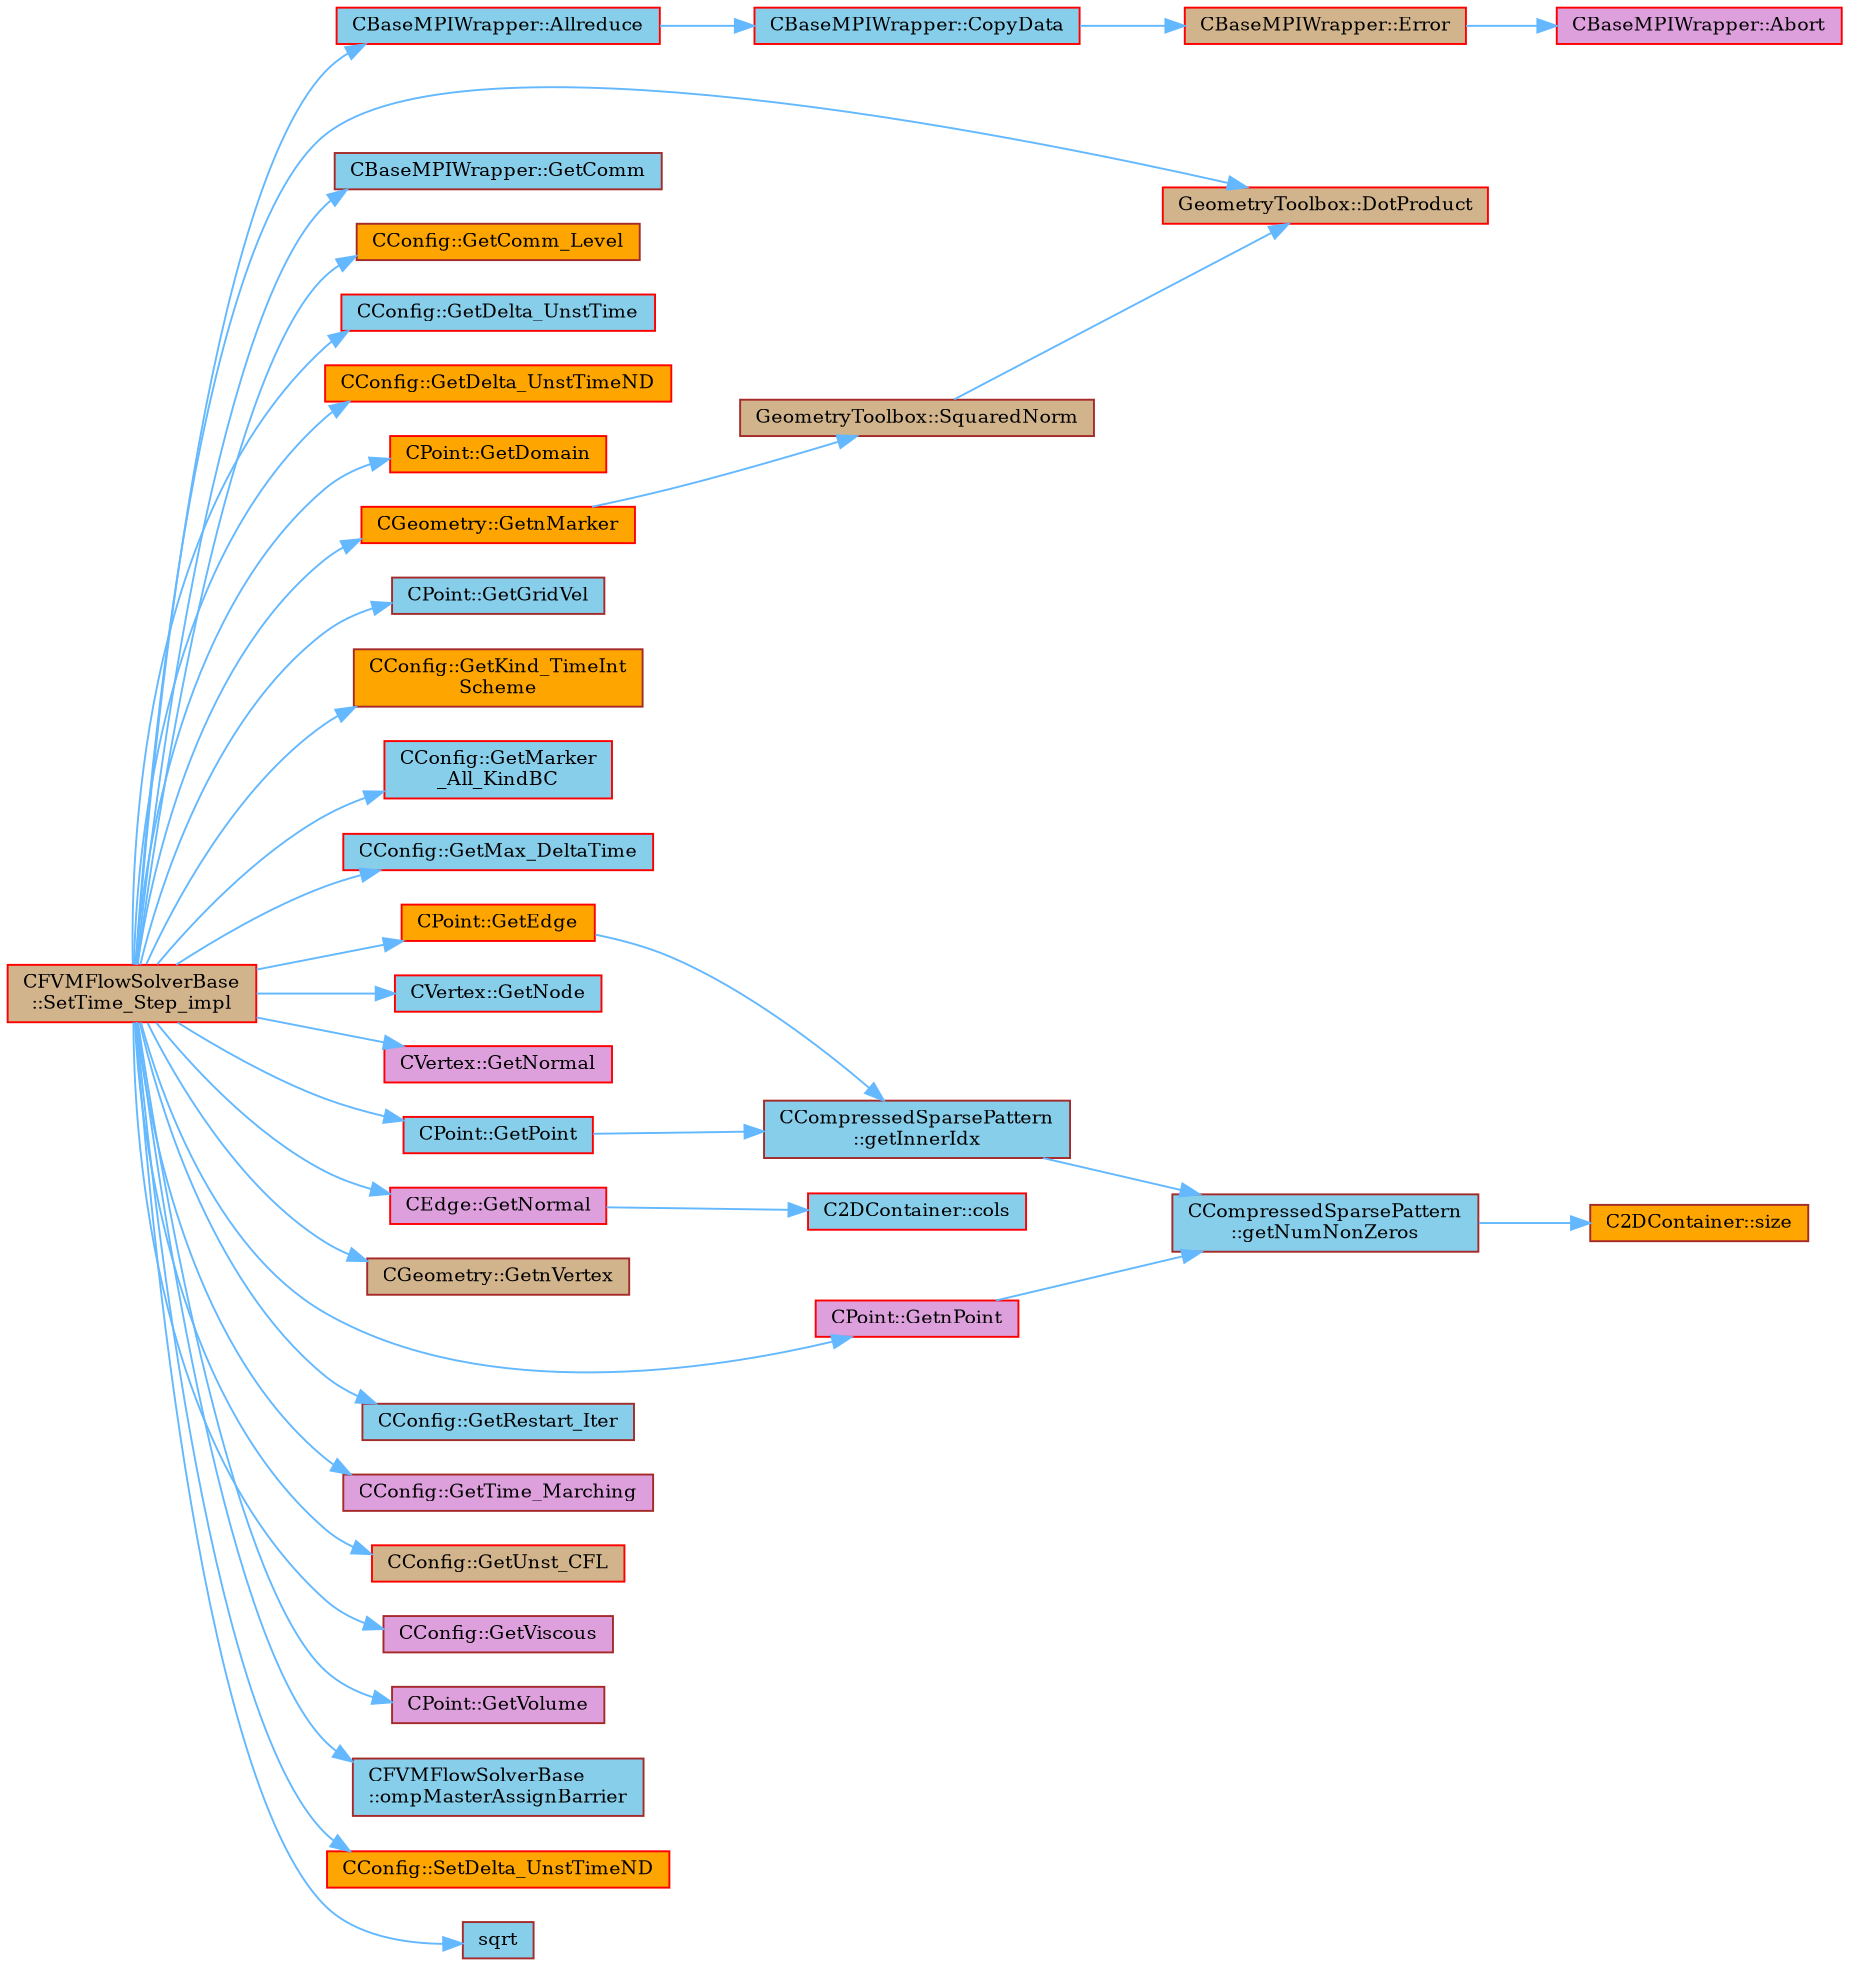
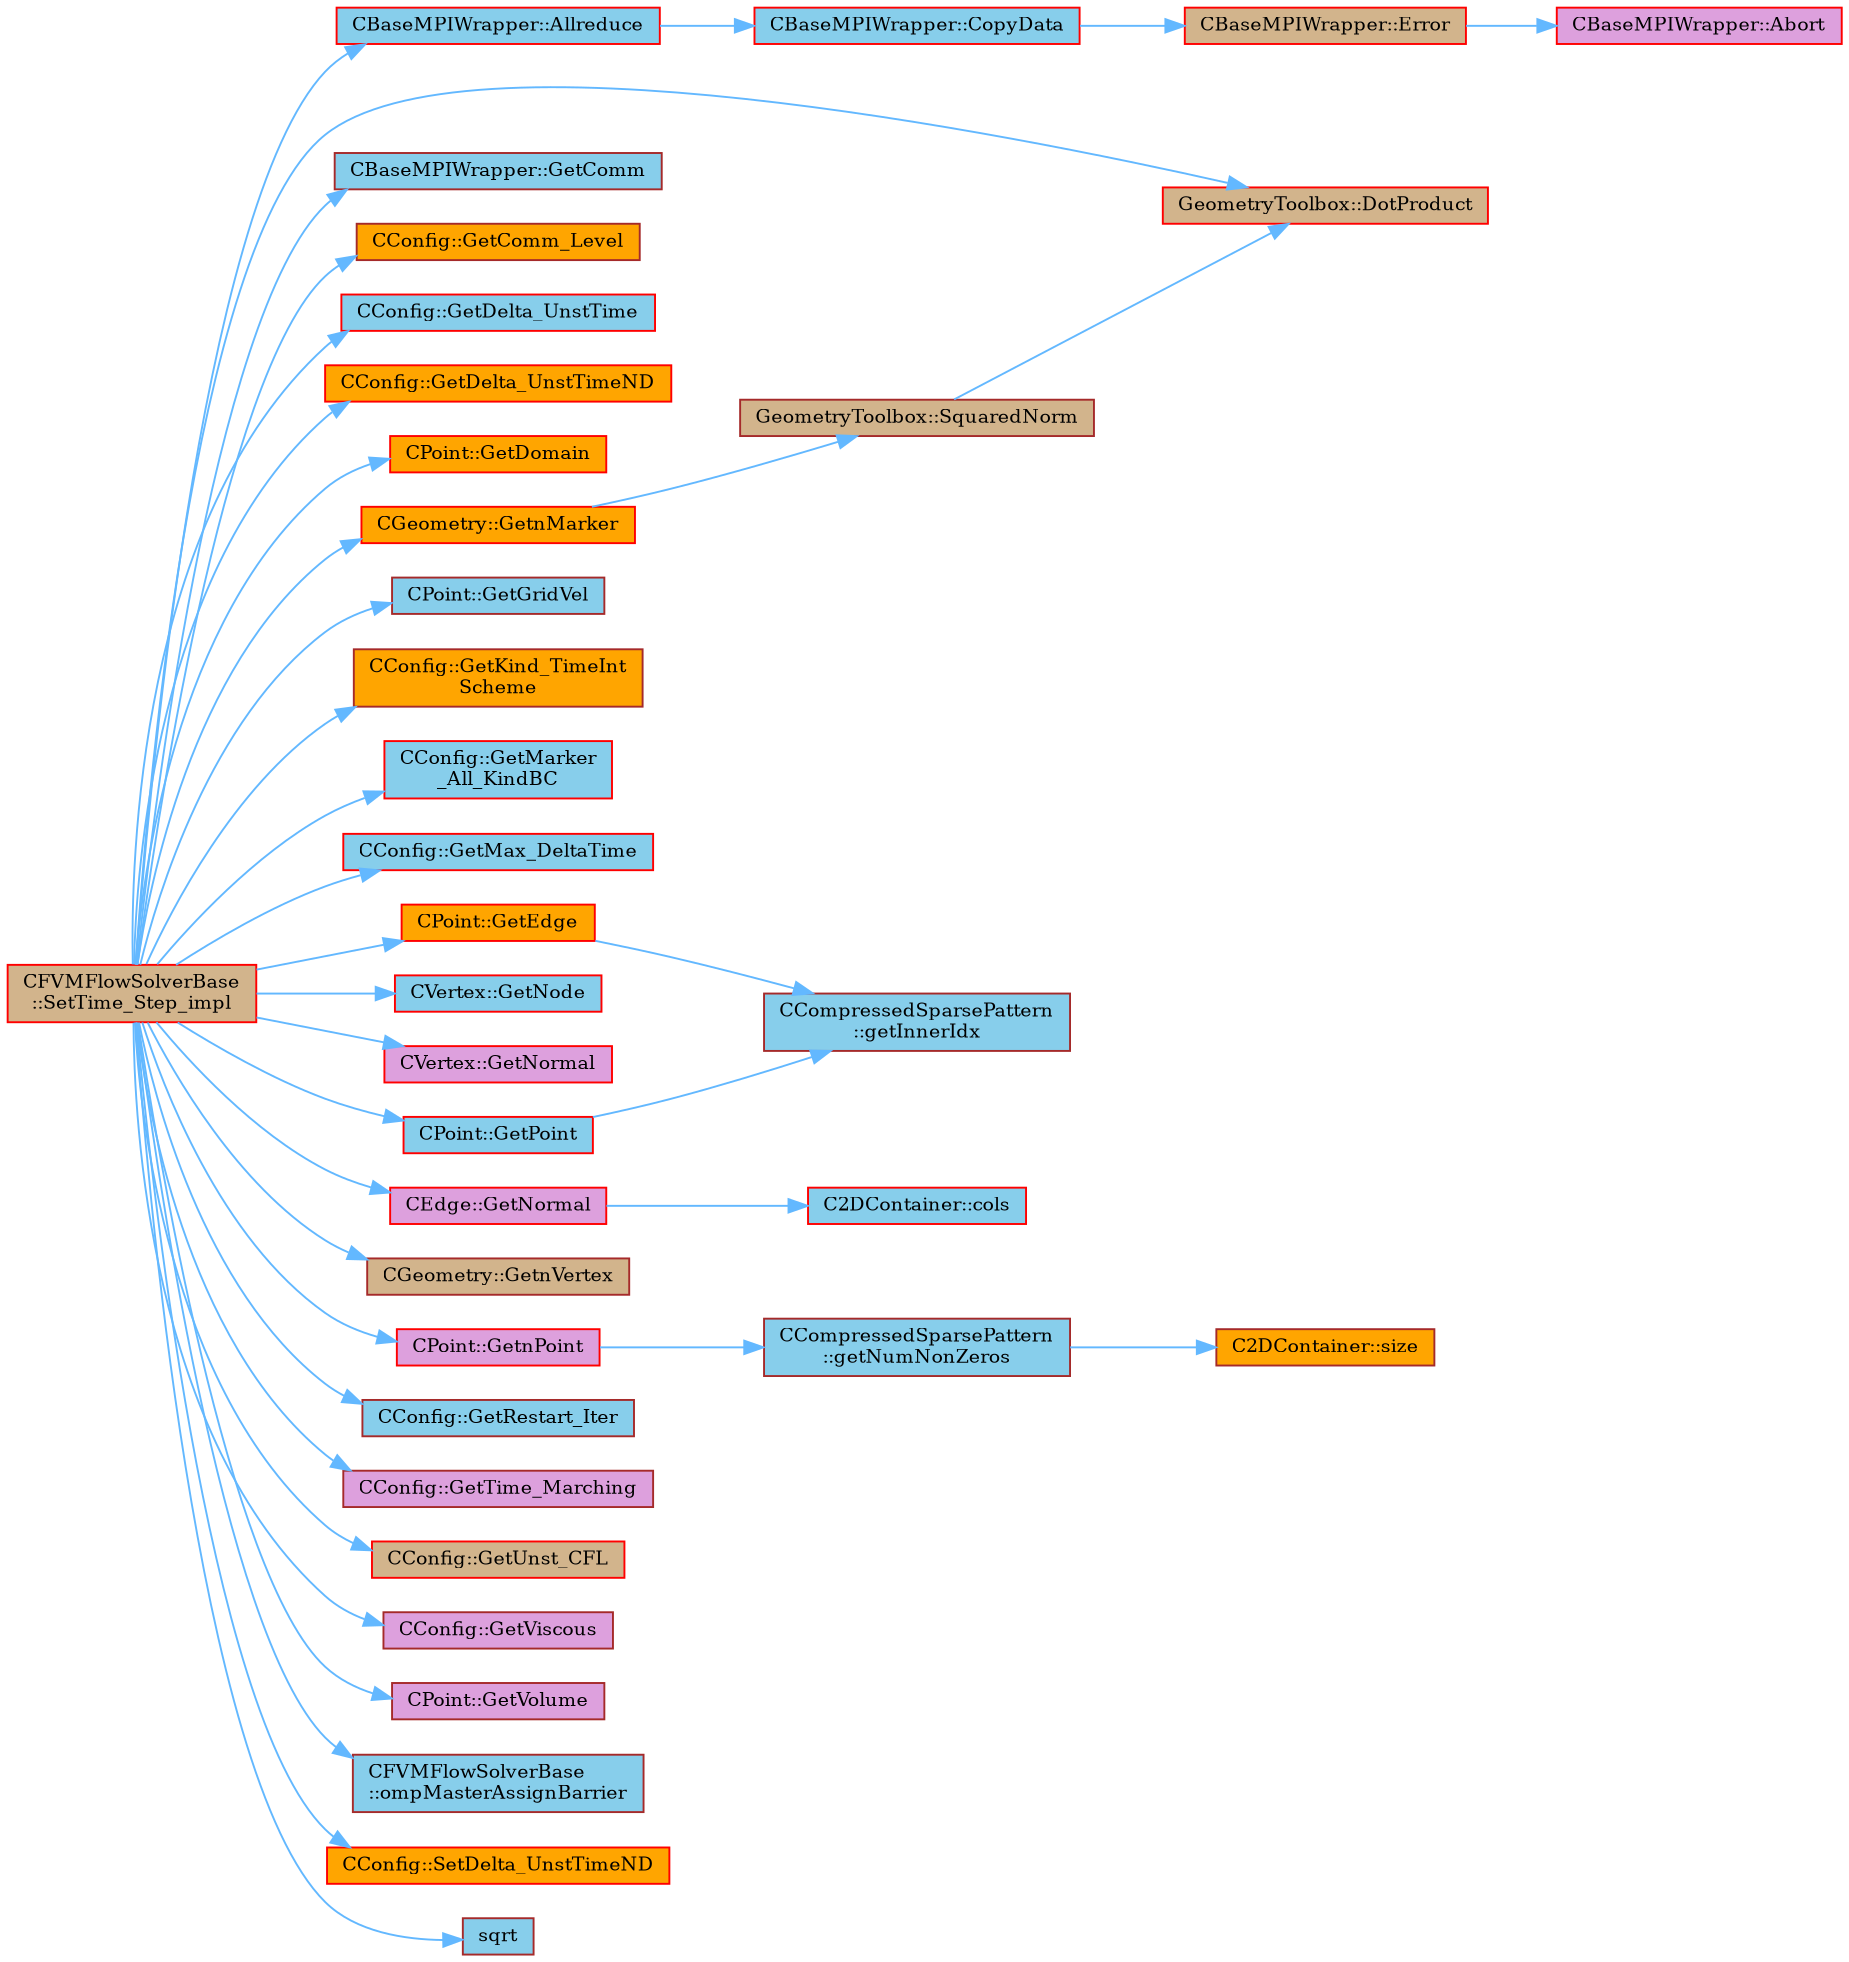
edge "CCompressedSparsePattern ::getInnerIdx" -> "CCompressedSparsePattern ::getNumNonZeros": removed
